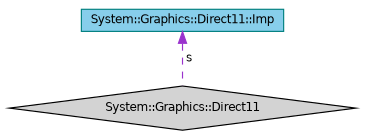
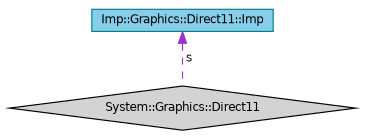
node "System::Graphics::Direct11::Imp": label "System::Graphics::Direct11::Imp" -> "Imp::Graphics::Direct11::Imp"
